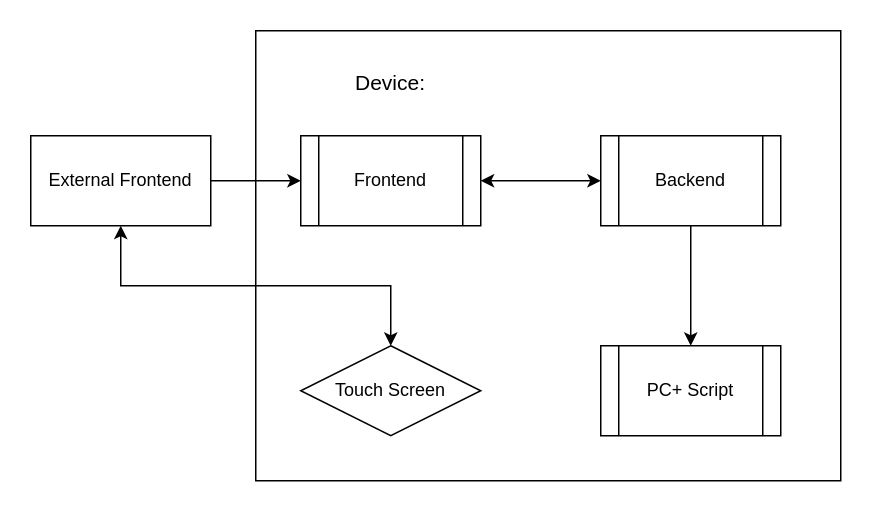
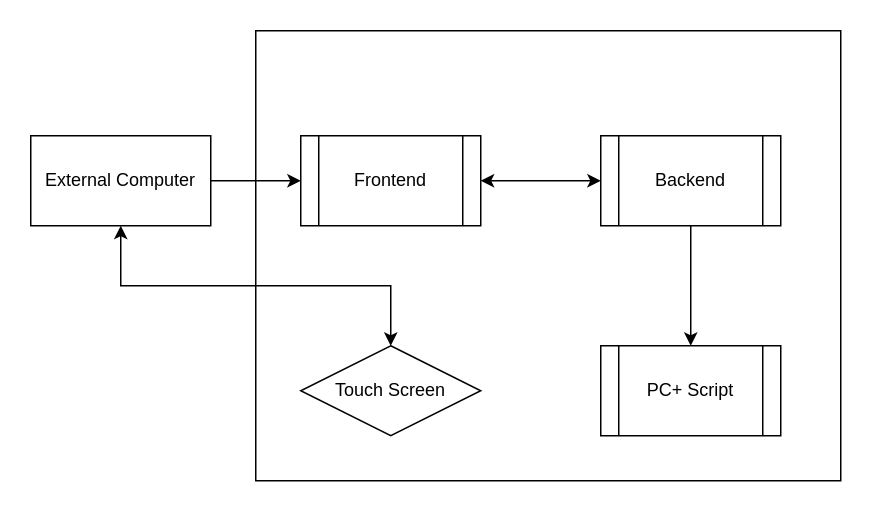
node "Device:": removed
node "External Frontend": label "External Frontend" -> "External Computer"
